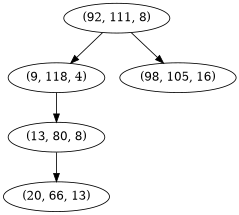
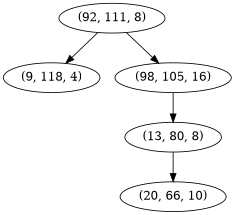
edge "(9, 118, 4)" -> "(13, 80, 8)": now "(98, 105, 16)" -> "(13, 80, 8)"
node "(20, 66, 13)": label "(20, 66, 13)" -> "(20, 66, 10)"
